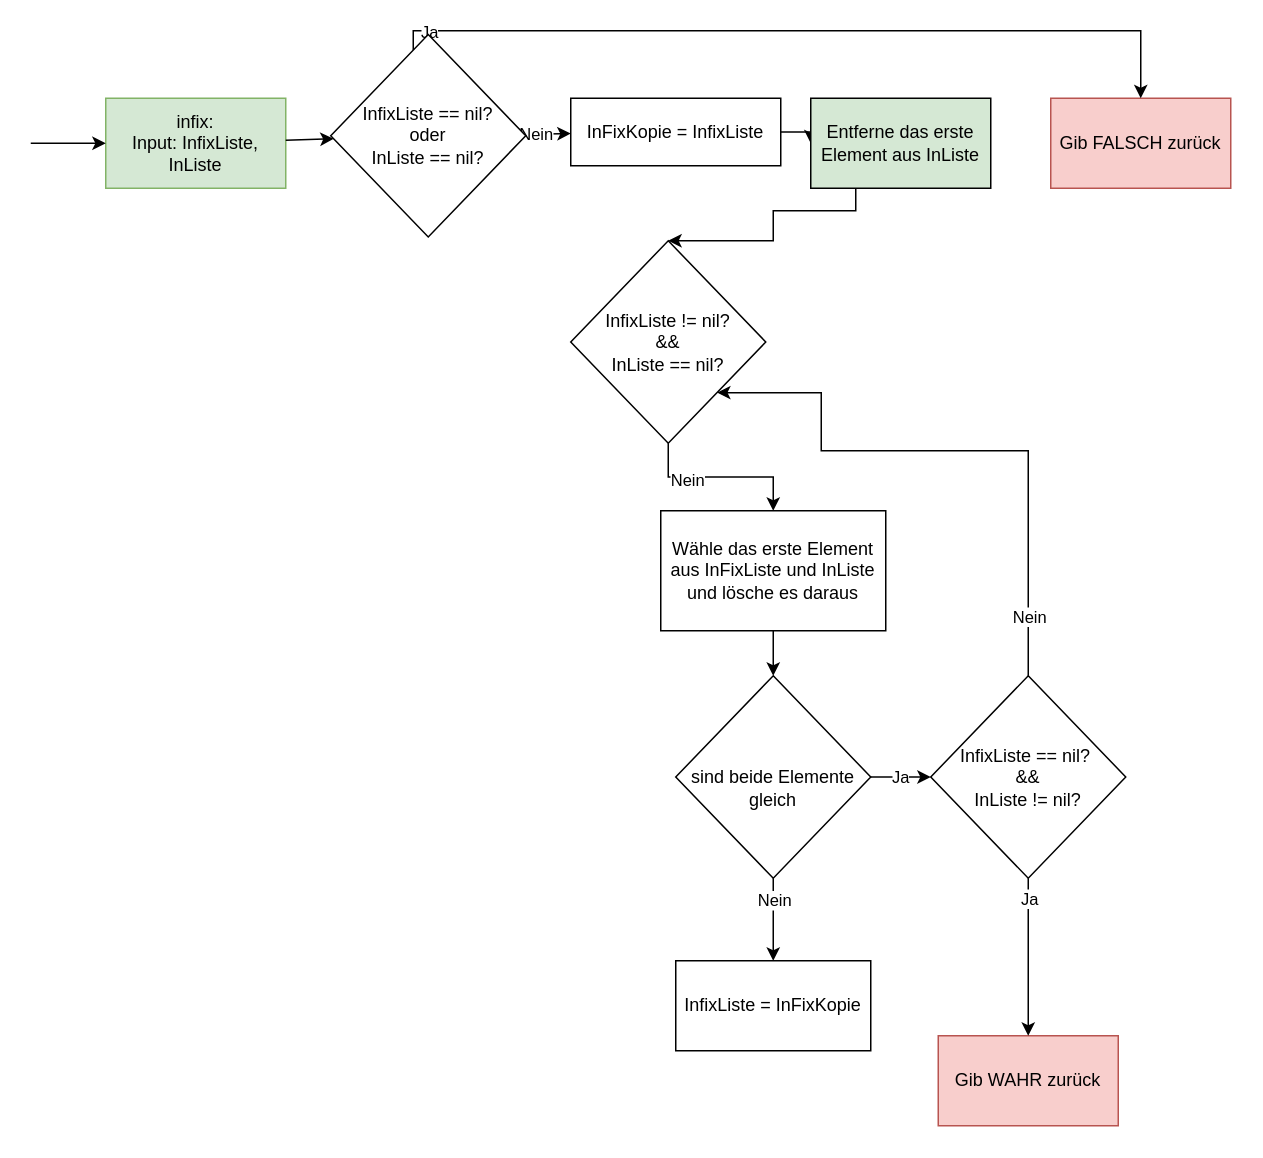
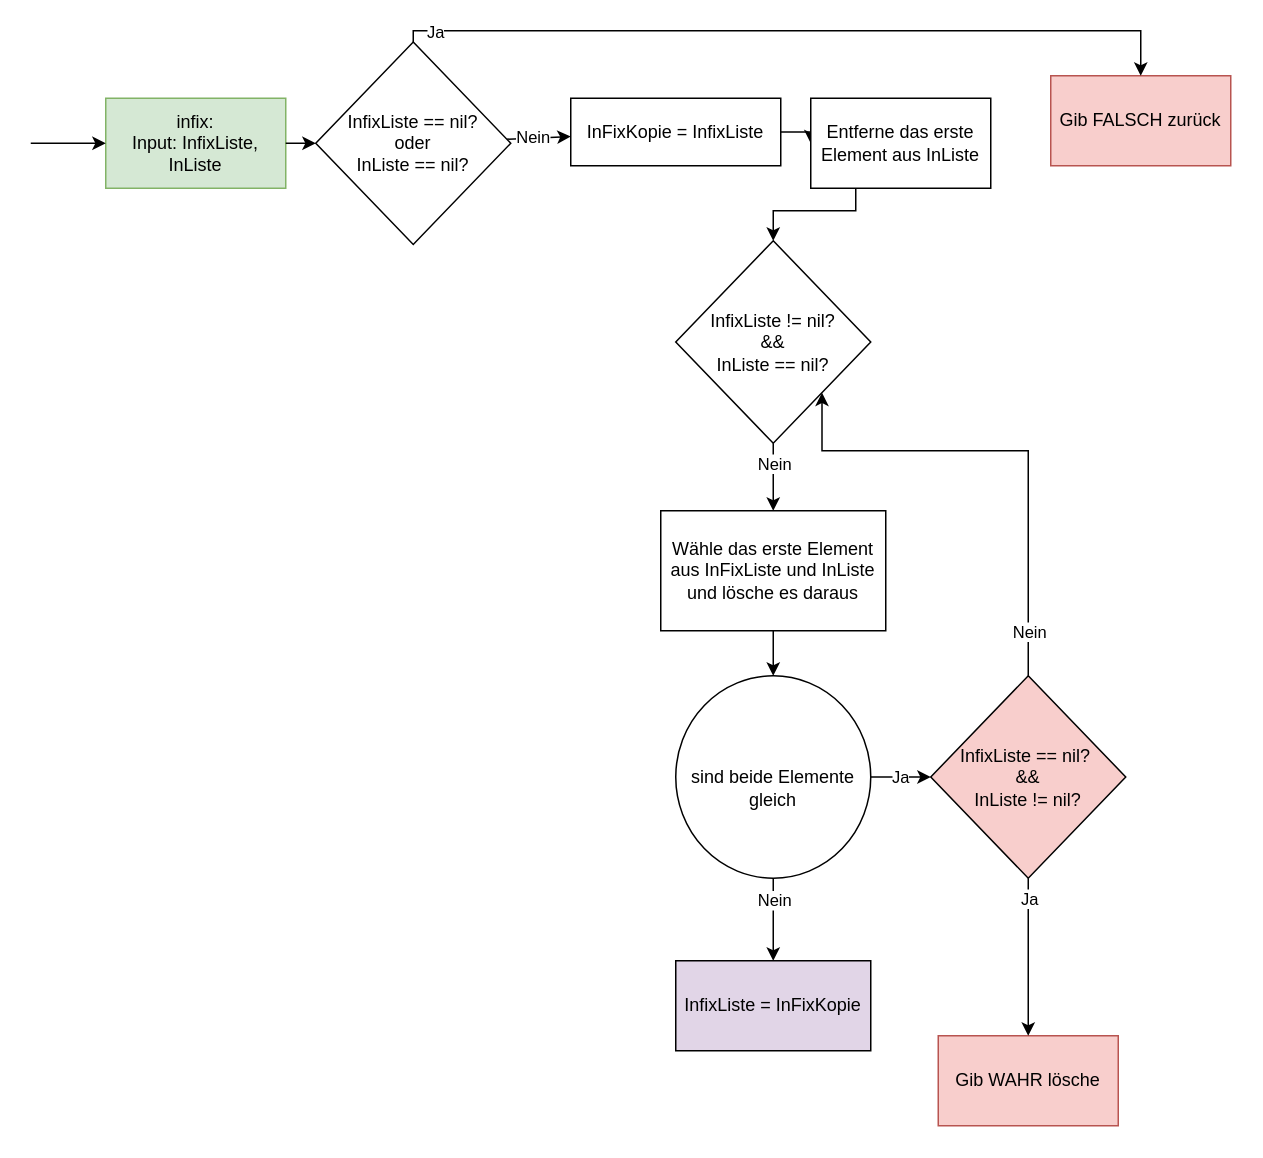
node "InfixListe == nil? oder InListe == nil?": moved (428, 136) -> (413, 143)
node "Entferne das erste Element aus InListe": fillcolor #d5e8d4 -> #ffffff
node "Gib FALSCH zurück": moved (1141, 143) -> (1141, 121)
node "InfixListe != nil? && InListe == nil?": moved (668, 342) -> (773, 342)
node "sind beide Elemente gleich": shape diamond -> ellipse
node "InfixListe == nil? && InListe != nil?": fillcolor #ffffff -> #f8cecc
node "InfixListe = InFixKopie": fillcolor #ffffff -> #e1d5e7
node "Gib WAHR zurück": label "Gib WAHR zurück" -> "Gib WAHR lösche"
